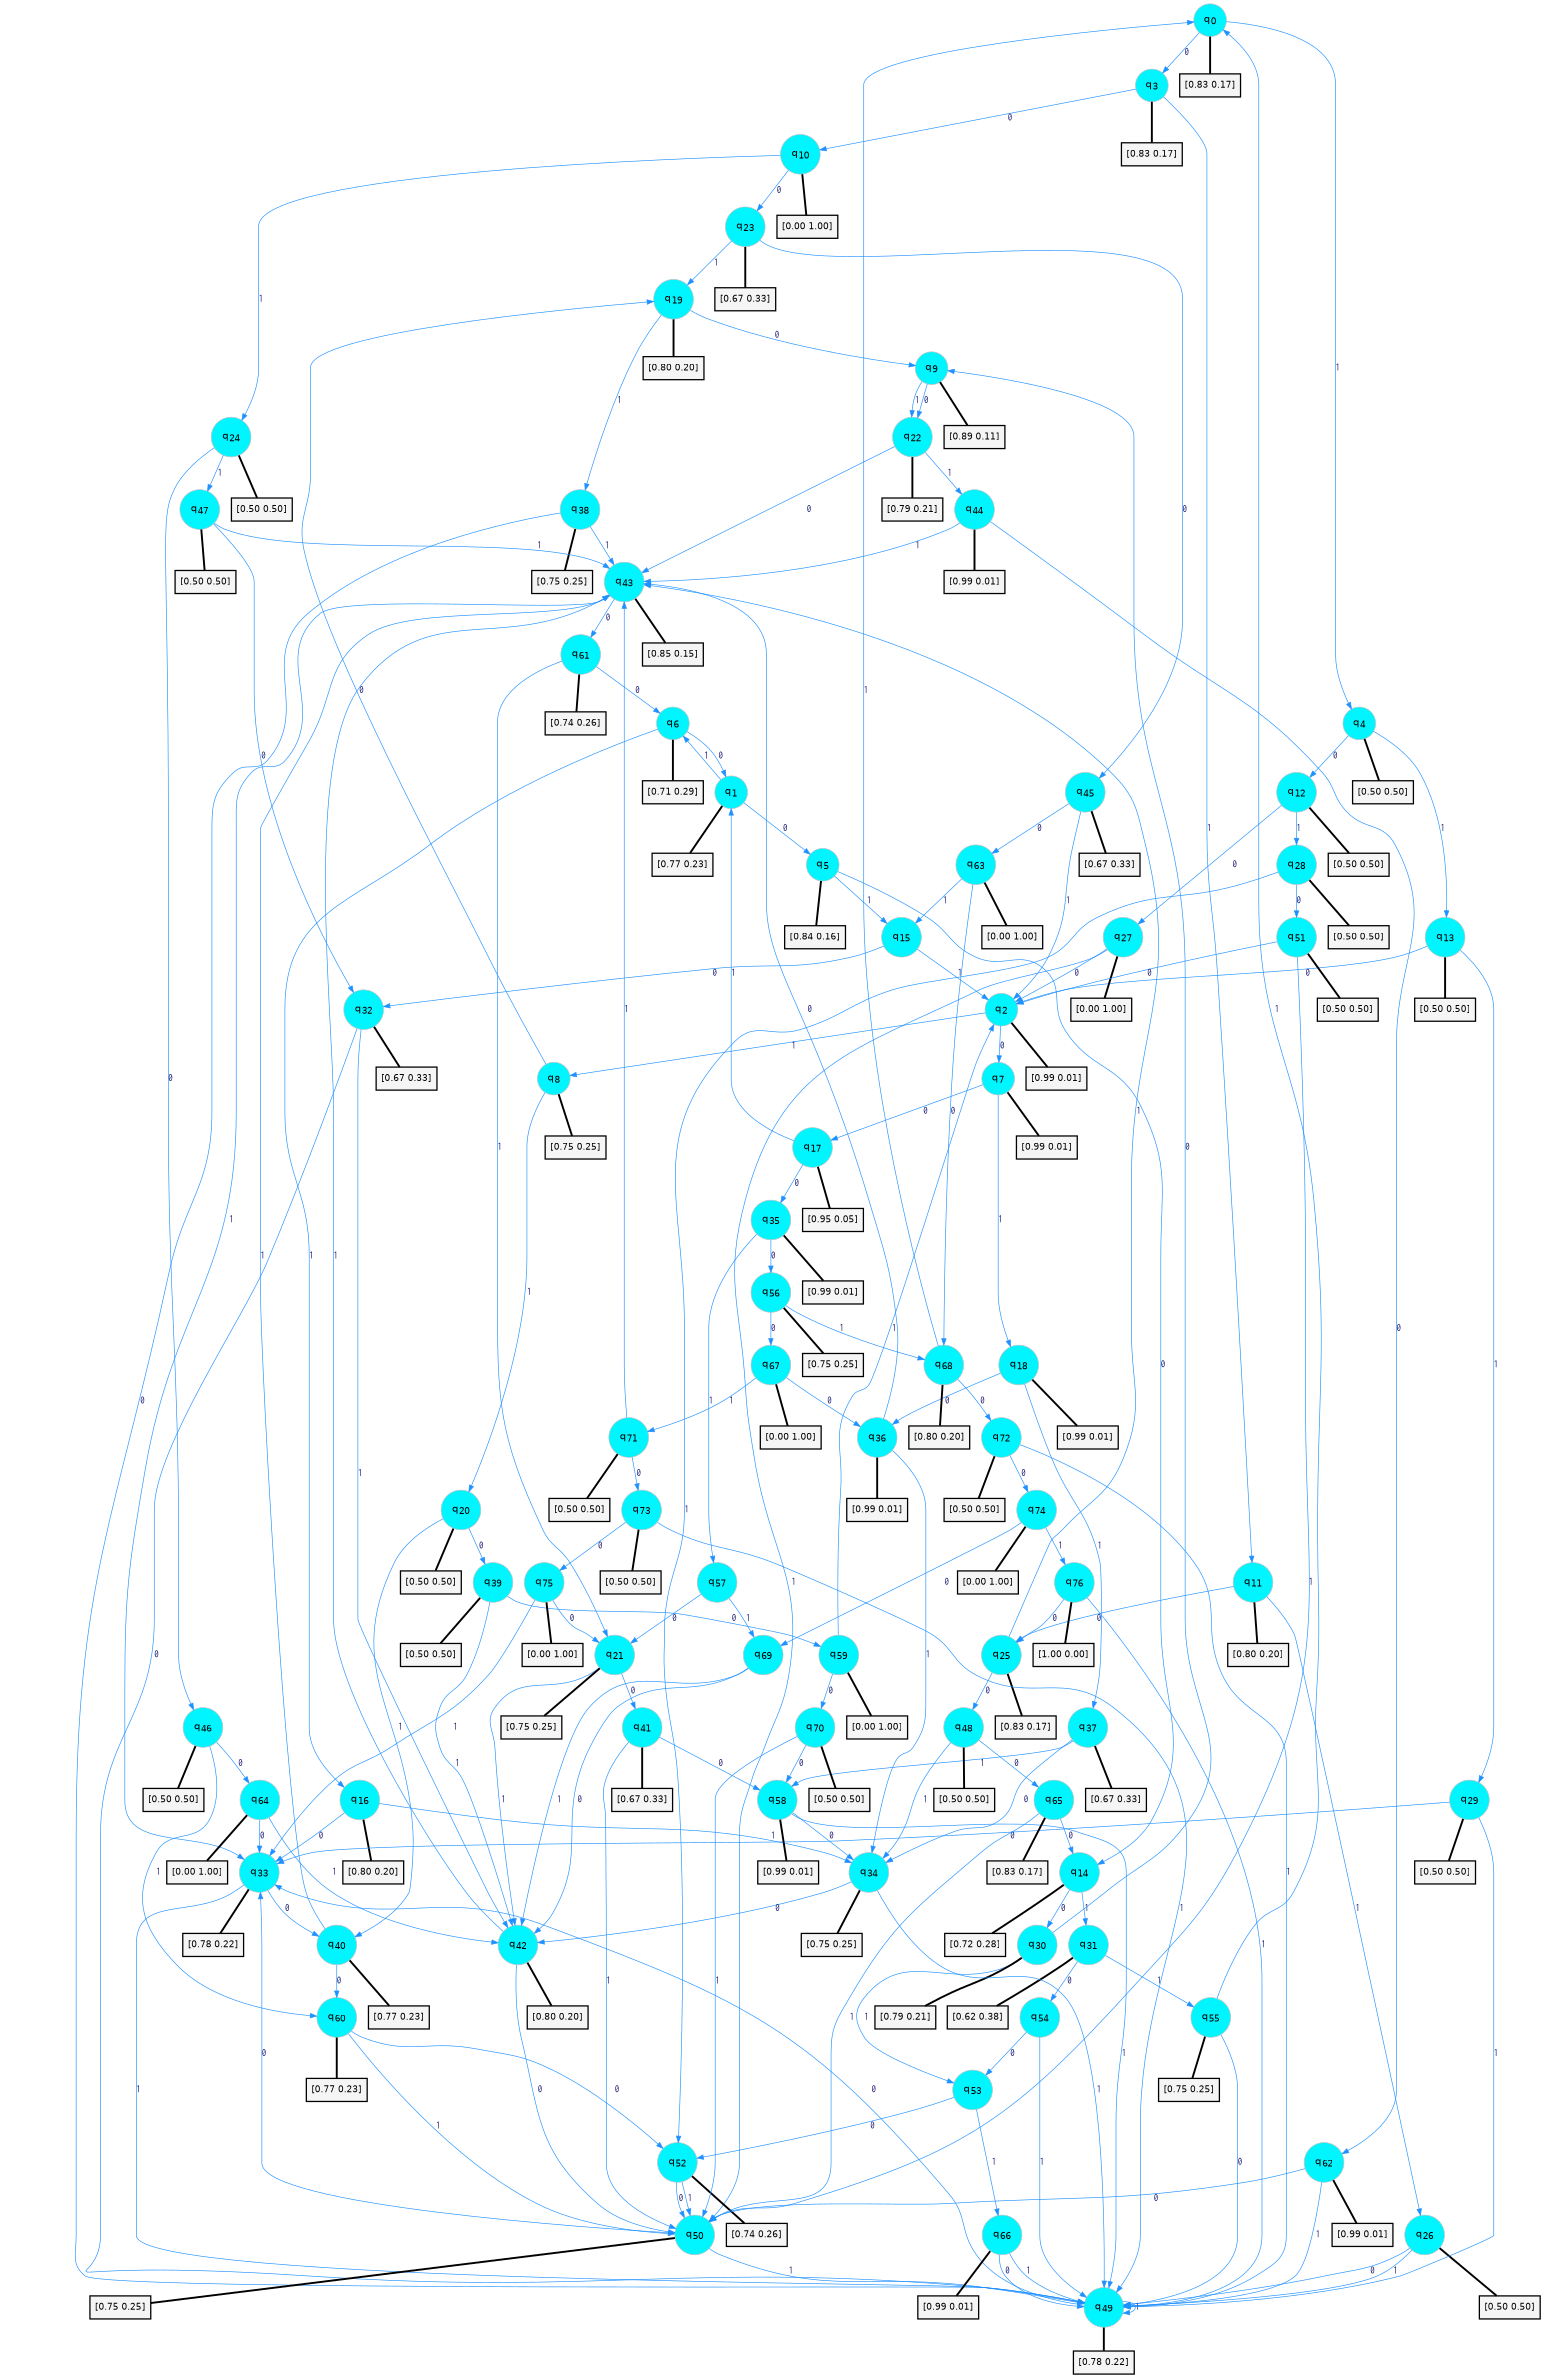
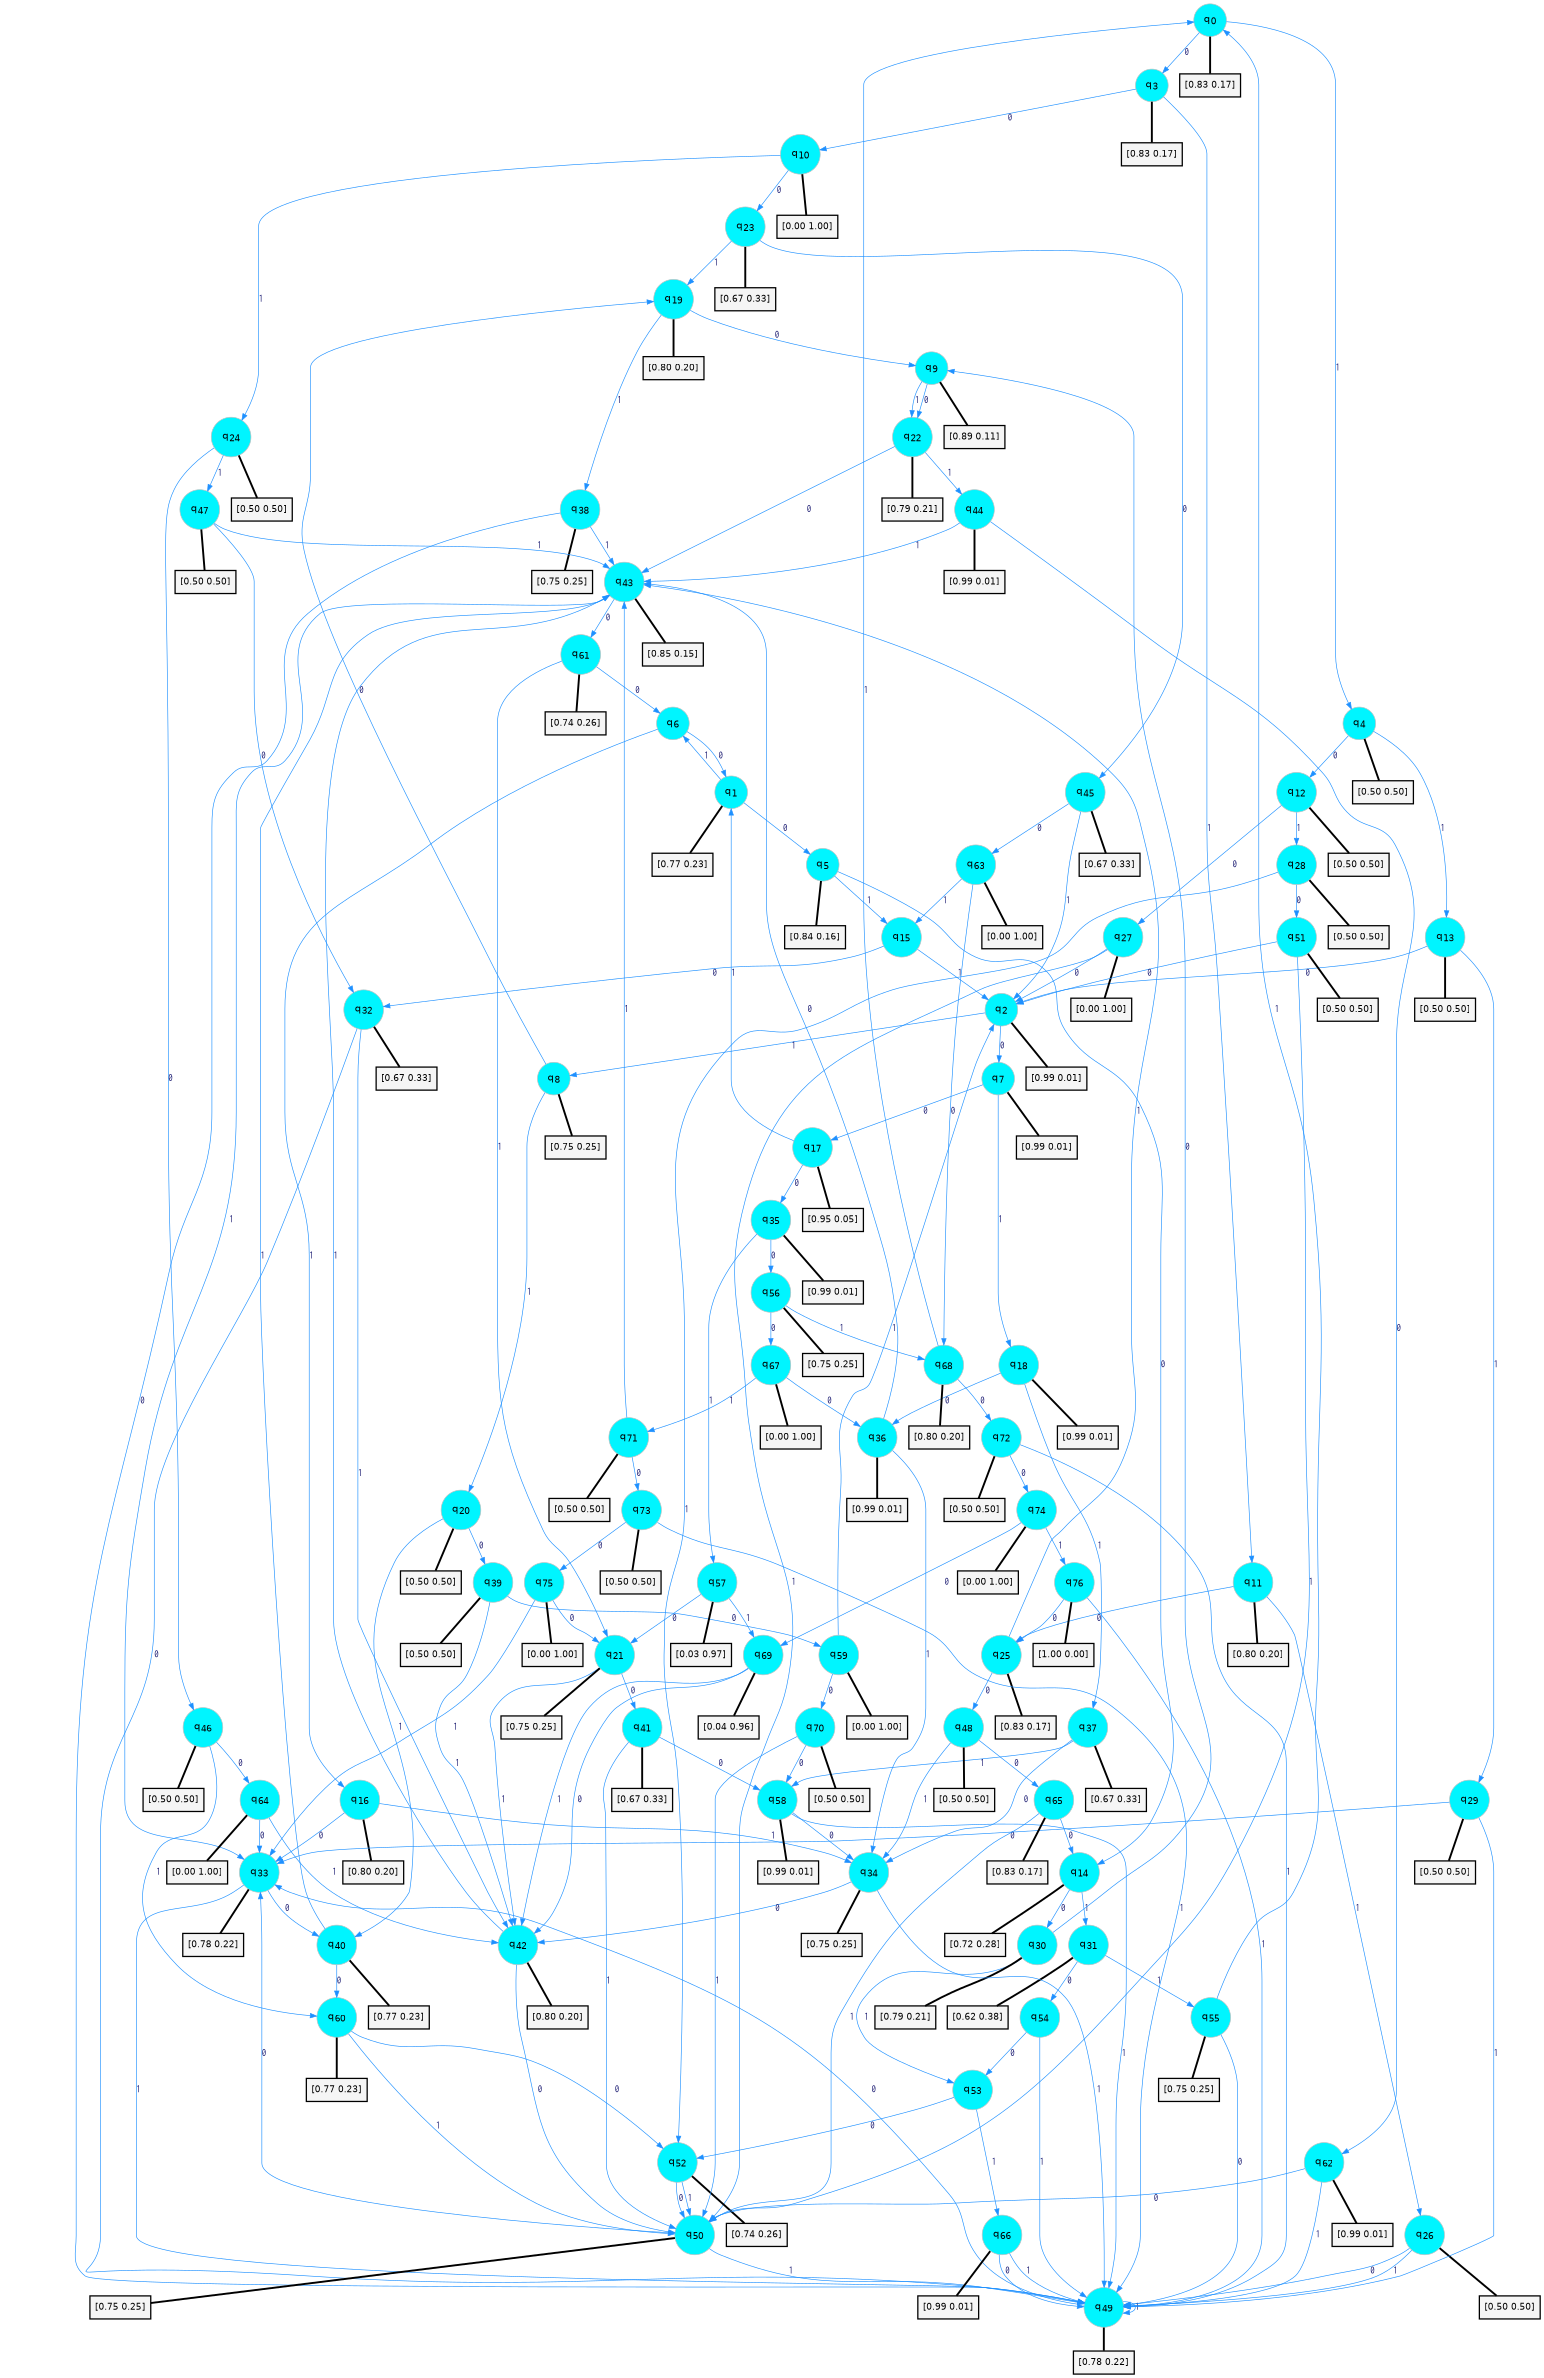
node "[0.71 0.29]": removed
node "[0.03 0.97]": added
node "[0.04 0.96]": added
